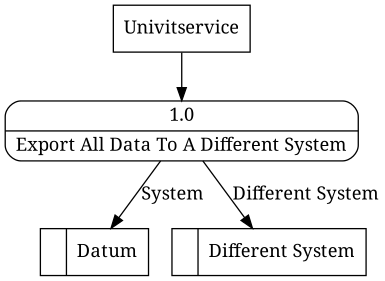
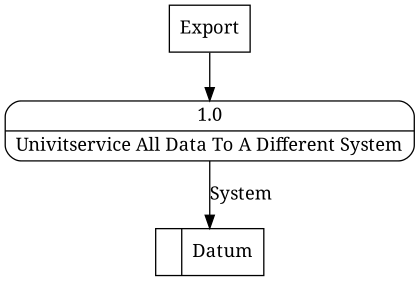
node "Univitservice": label "Univitservice" -> "Export"
node "1.0": text "Export All Data To A Different System" -> "Univitservice All Data To A Different System"
node "Different System": removed
